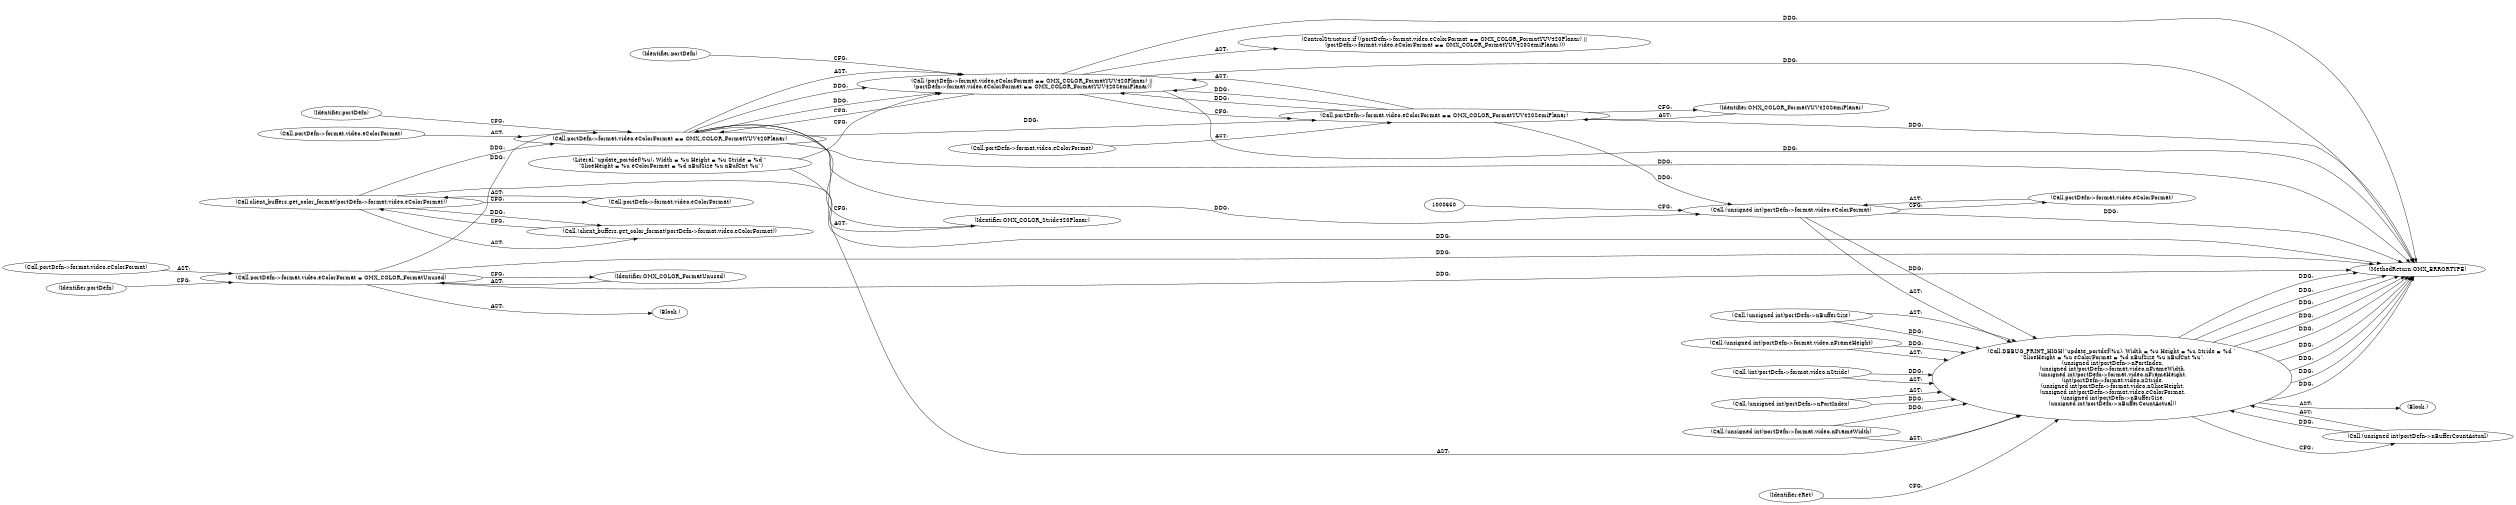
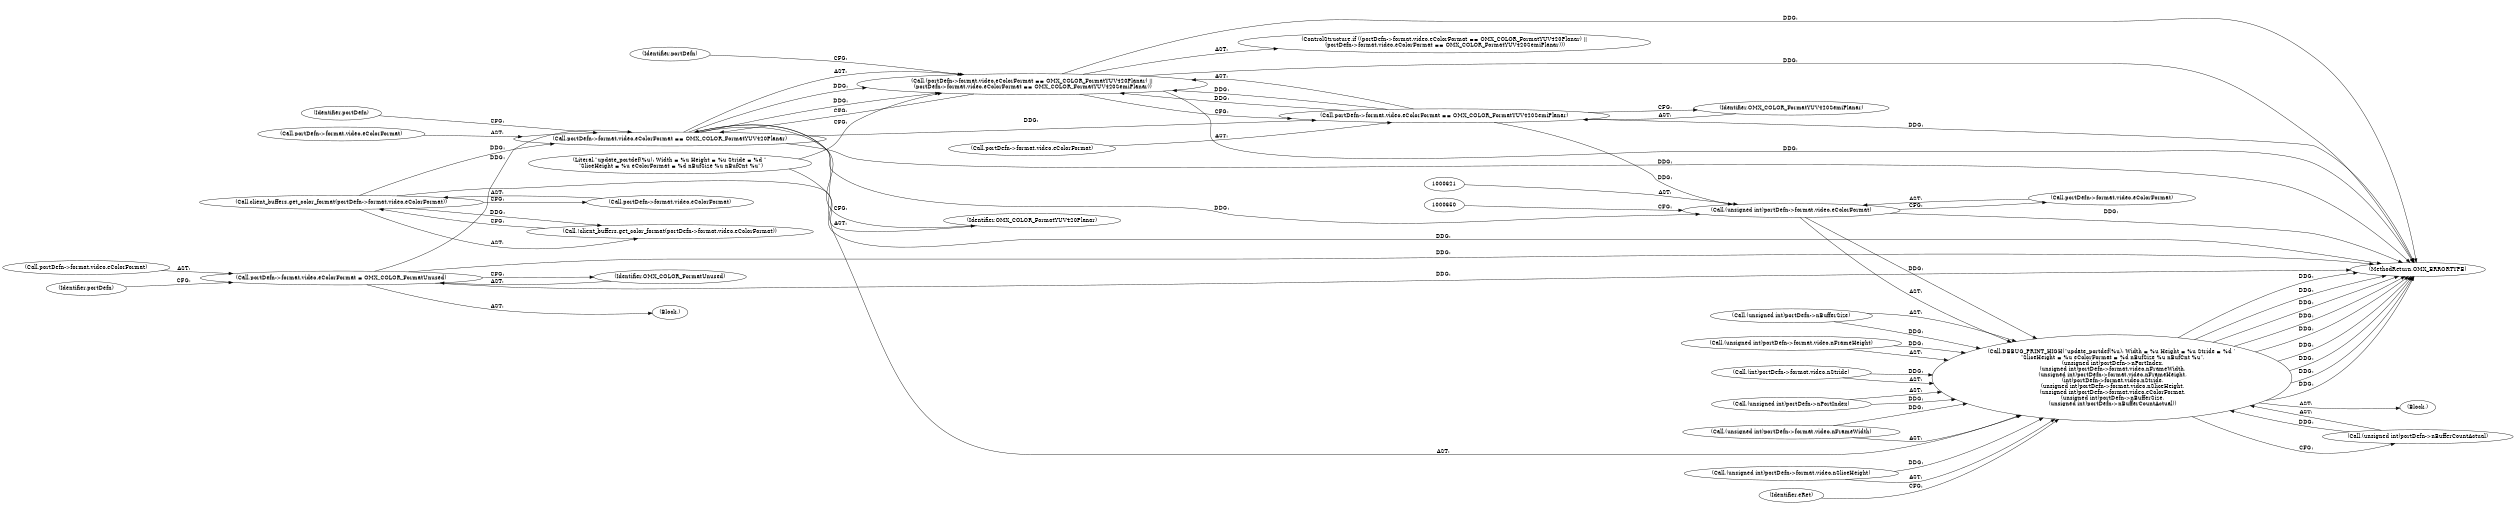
node "1000621": added
node "(Identifier,OMX_COLOR_Stride420Planar)": label "(Identifier,OMX_COLOR_Stride420Planar)" -> "(Identifier,OMX_COLOR_FormatYUV420Planar)"
node "(Call,(unsigned int)portDefn->format.video.nSliceHeight)": added
